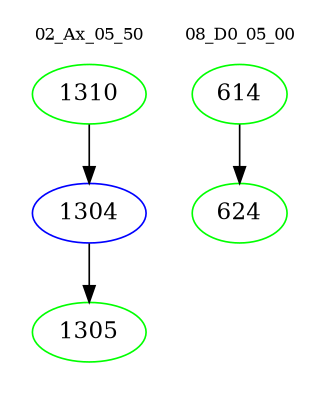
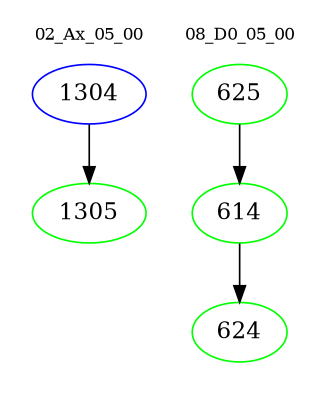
cluster "02_Ax_05_50": label "02_Ax_05_50" -> "02_Ax_05_00"
node "1310": removed
node "625": added
